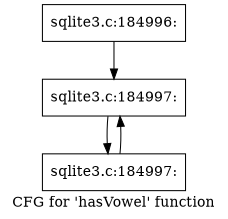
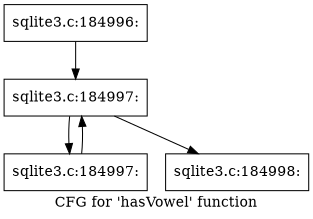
node "sqlite3.c:184998:": added
